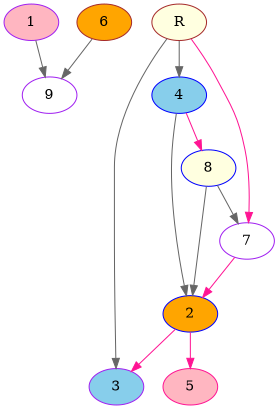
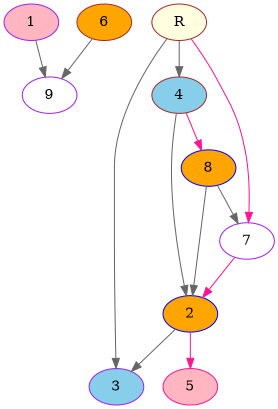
node "4": color blue -> brown
node "8": fillcolor lightyellow -> orange
edge "2" -> "3": color deeppink -> gray40
